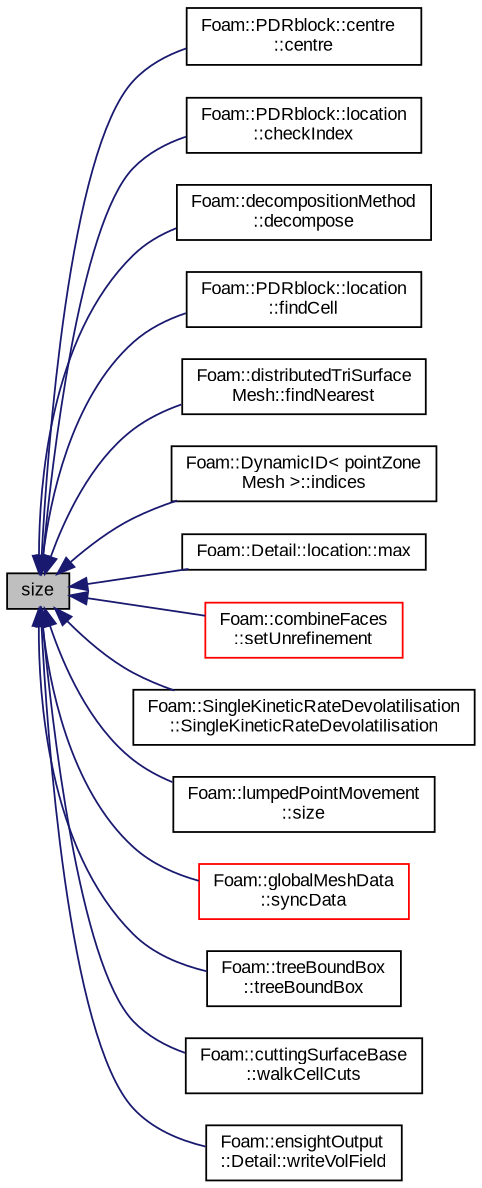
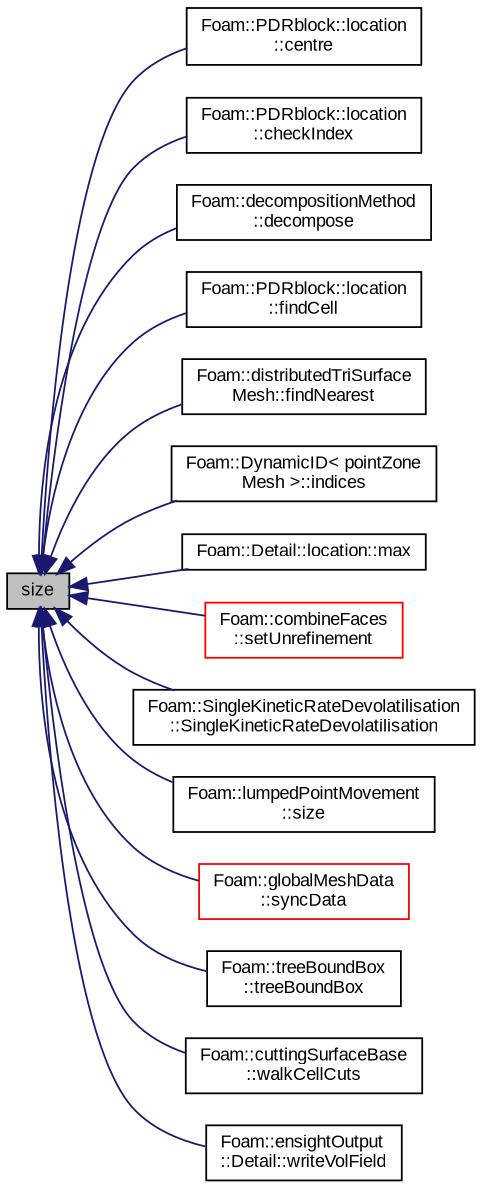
node "Foam::PDRblock::centre ::centre": label "Foam::PDRblock::centre ::centre" -> "Foam::PDRblock::location ::centre"
